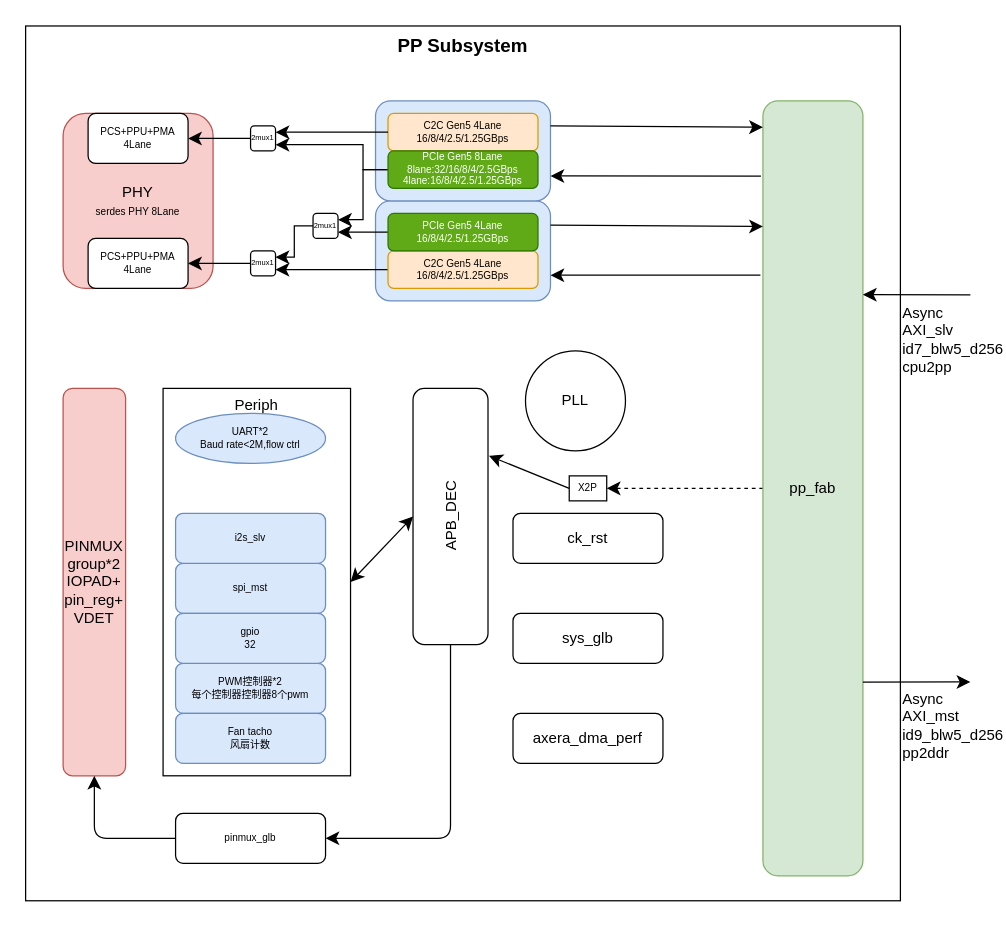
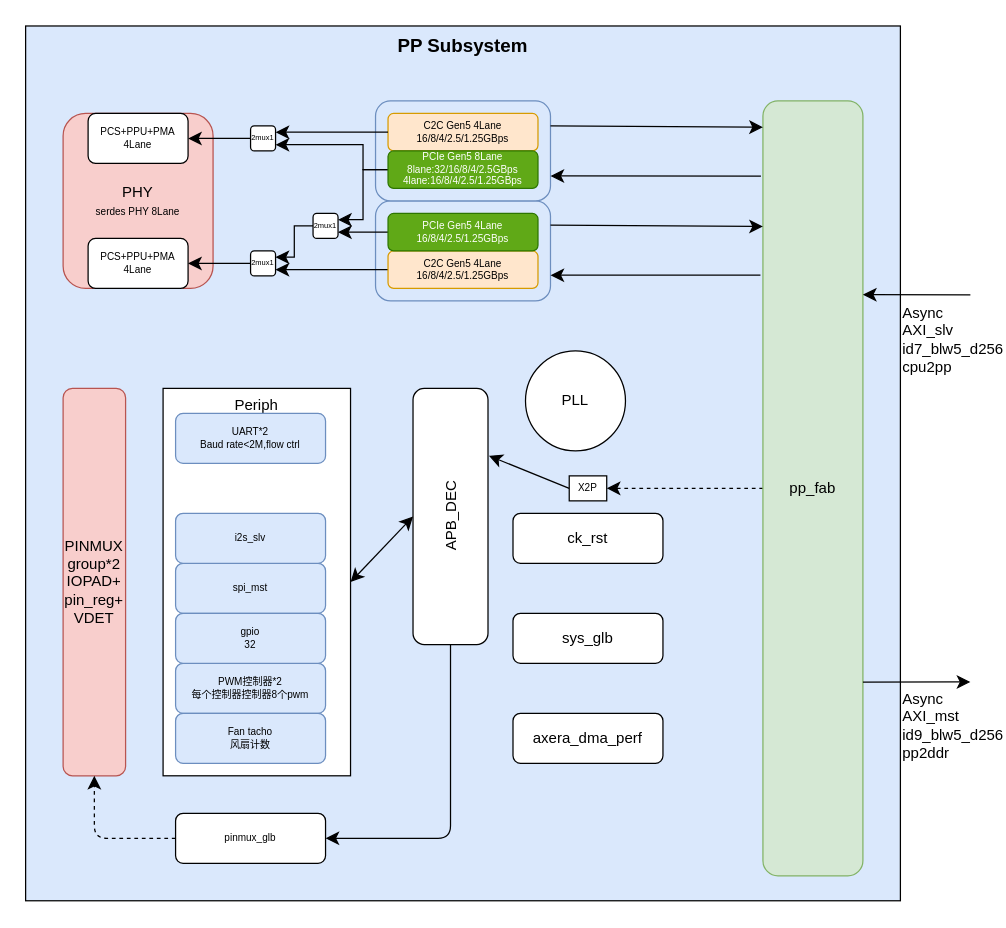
node "PP Subsystem": fillcolor #ffffff -> #dae8fc
node "UART*2 Baud rate<2M,flow ctrl": shape ellipse -> rounded rectangle
edge "pinmux_glb" -> "PINMUX group*2 IOPAD+ pin_reg+ VDET": style solid -> dashed
